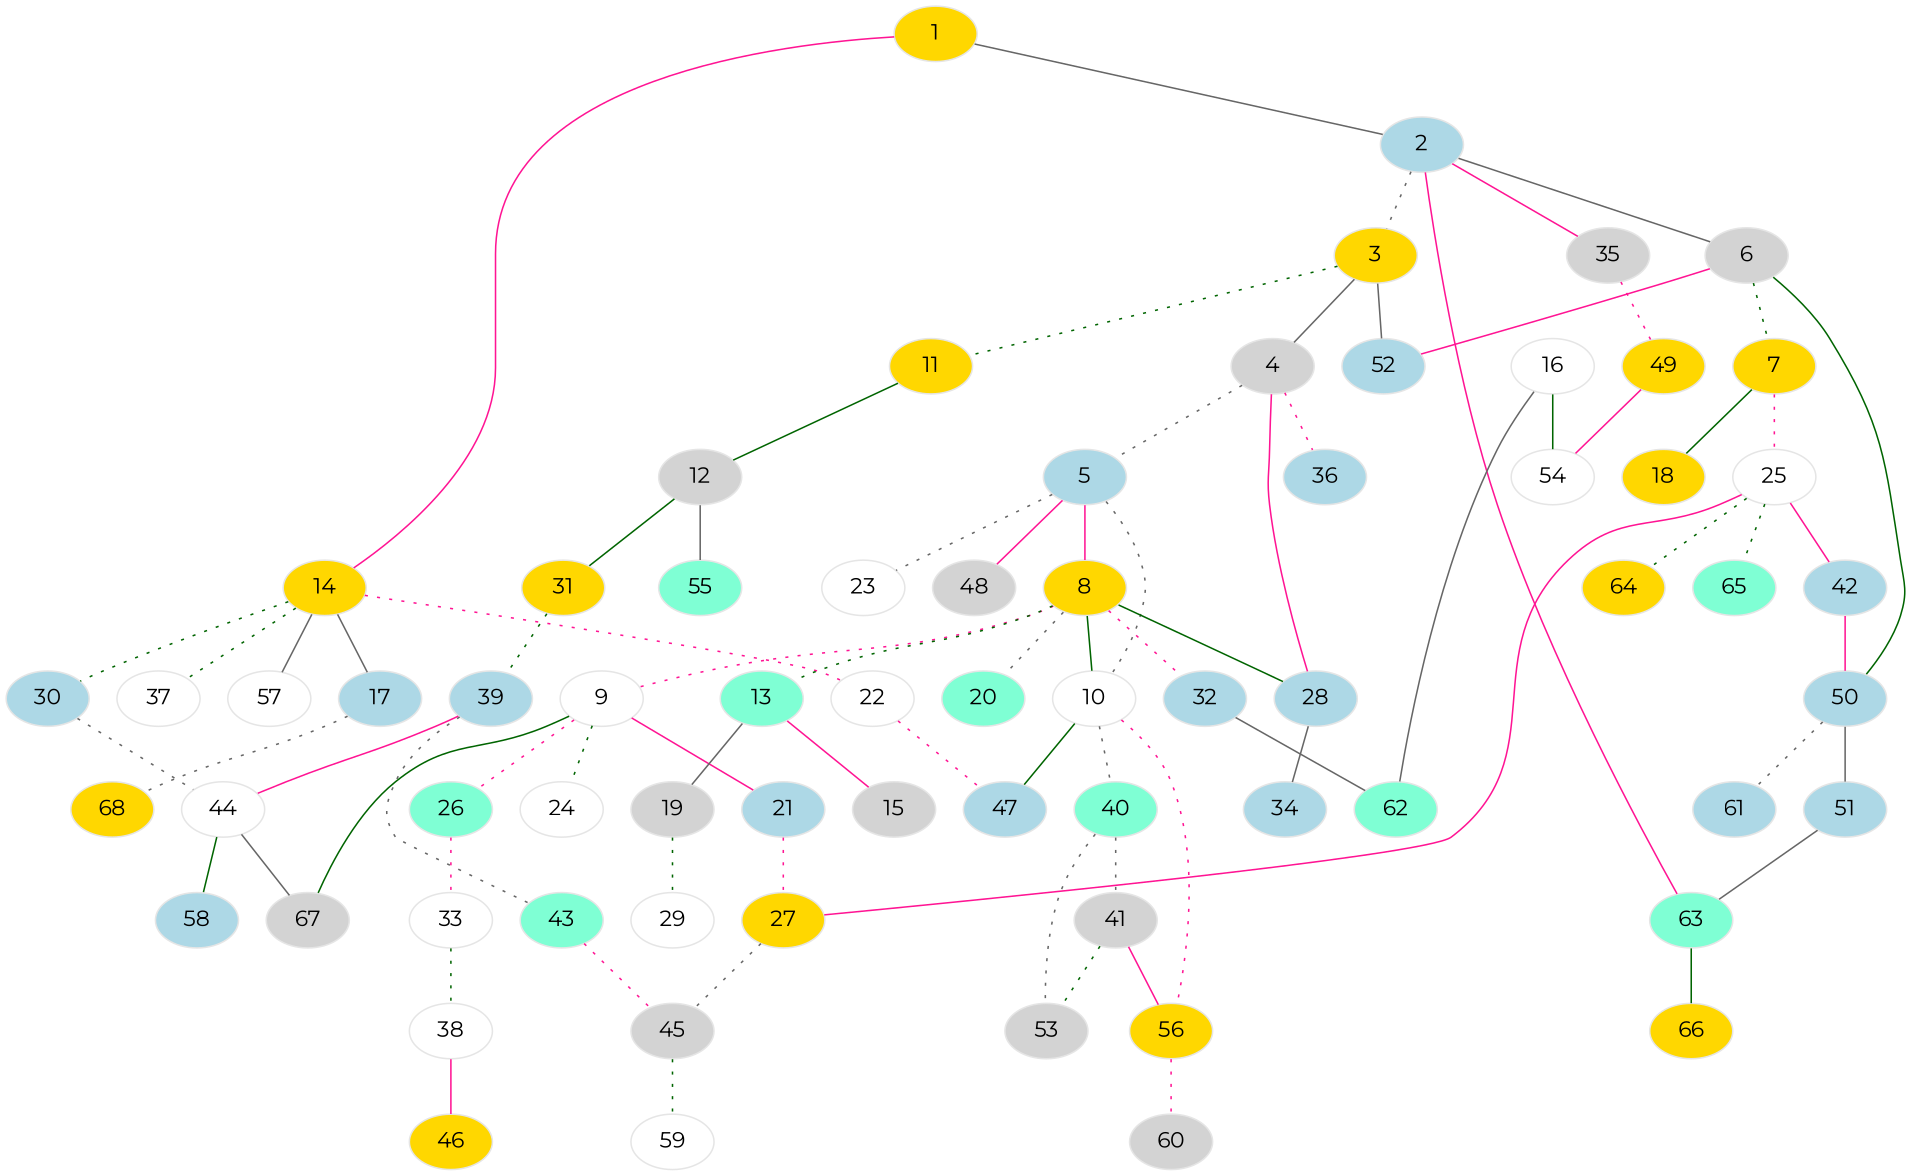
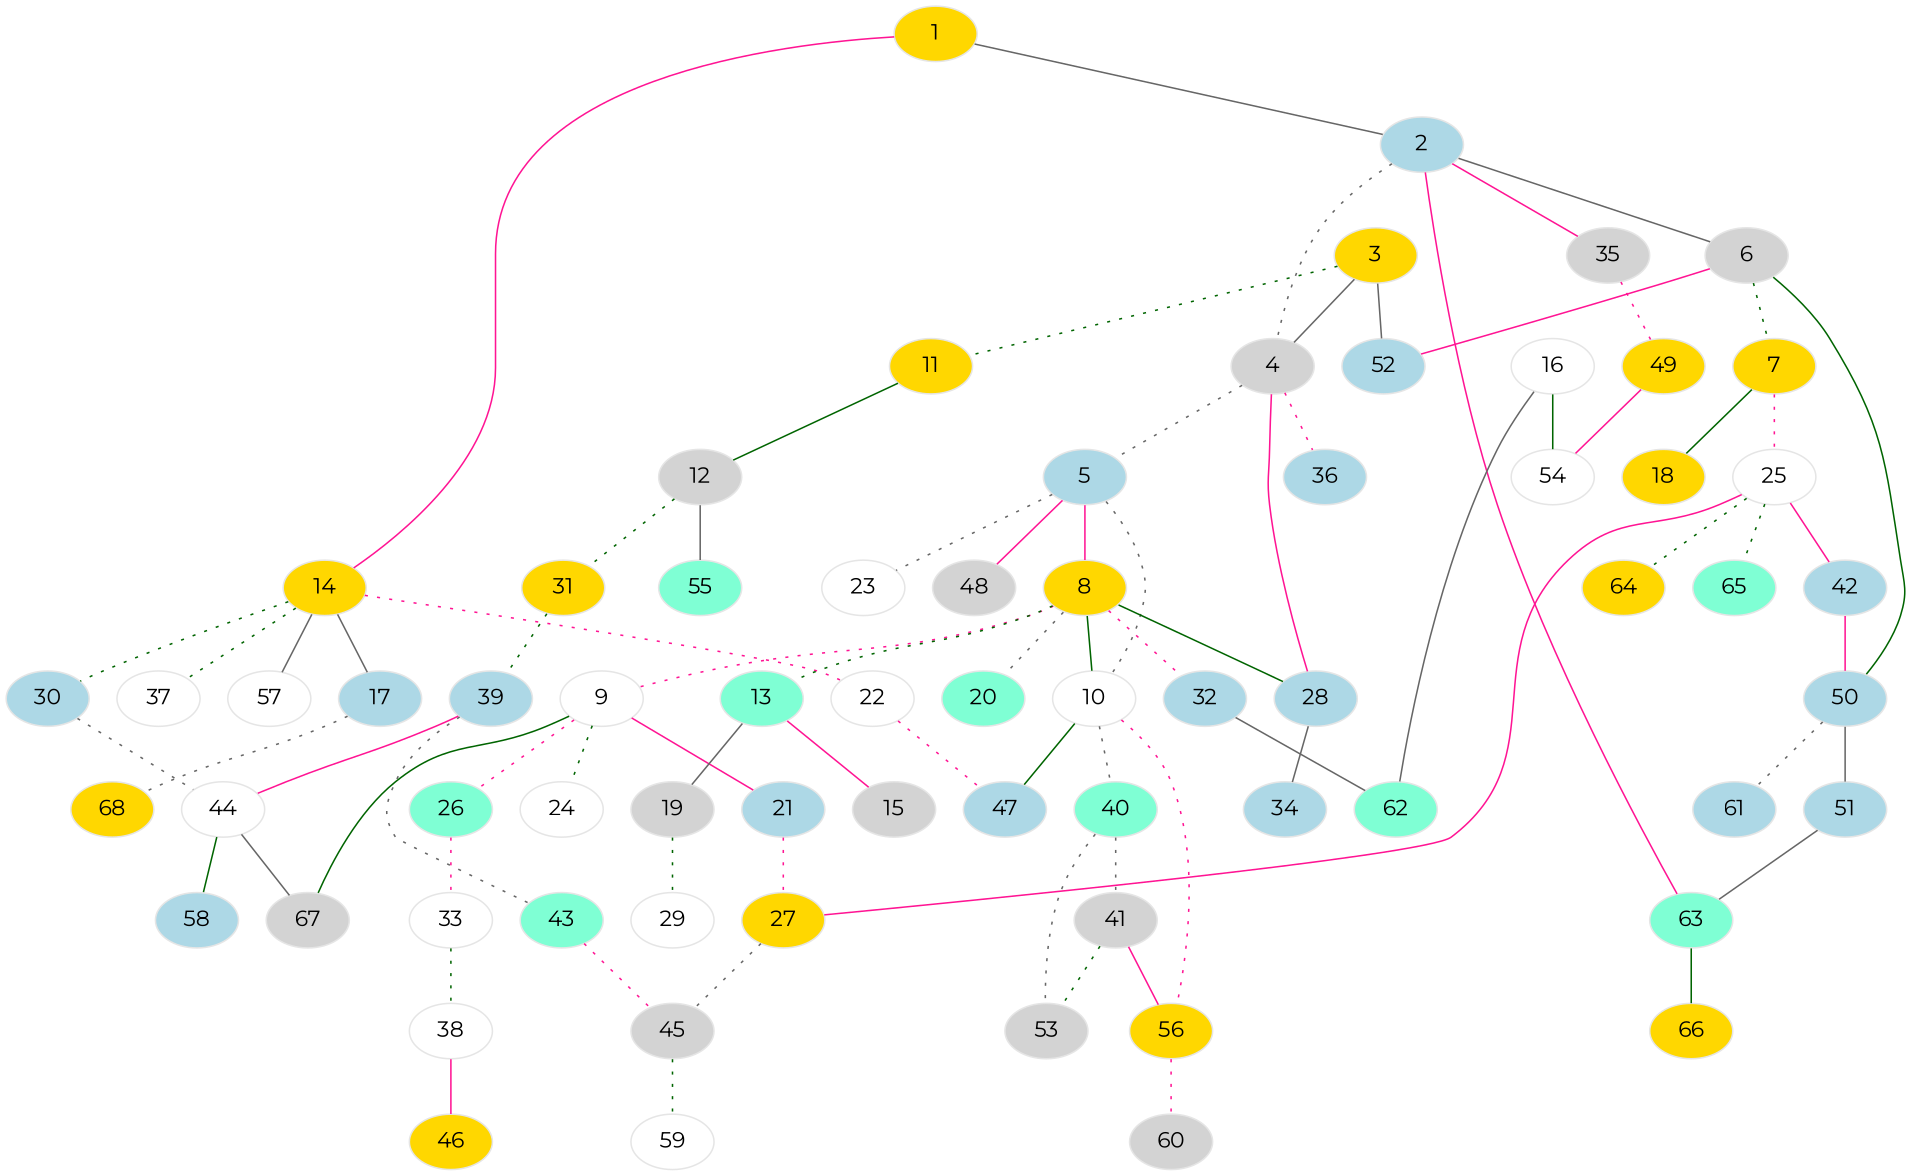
edge "2" -- "3": now "2" -- "4"
edge "12" -- "31": style solid -> dotted
